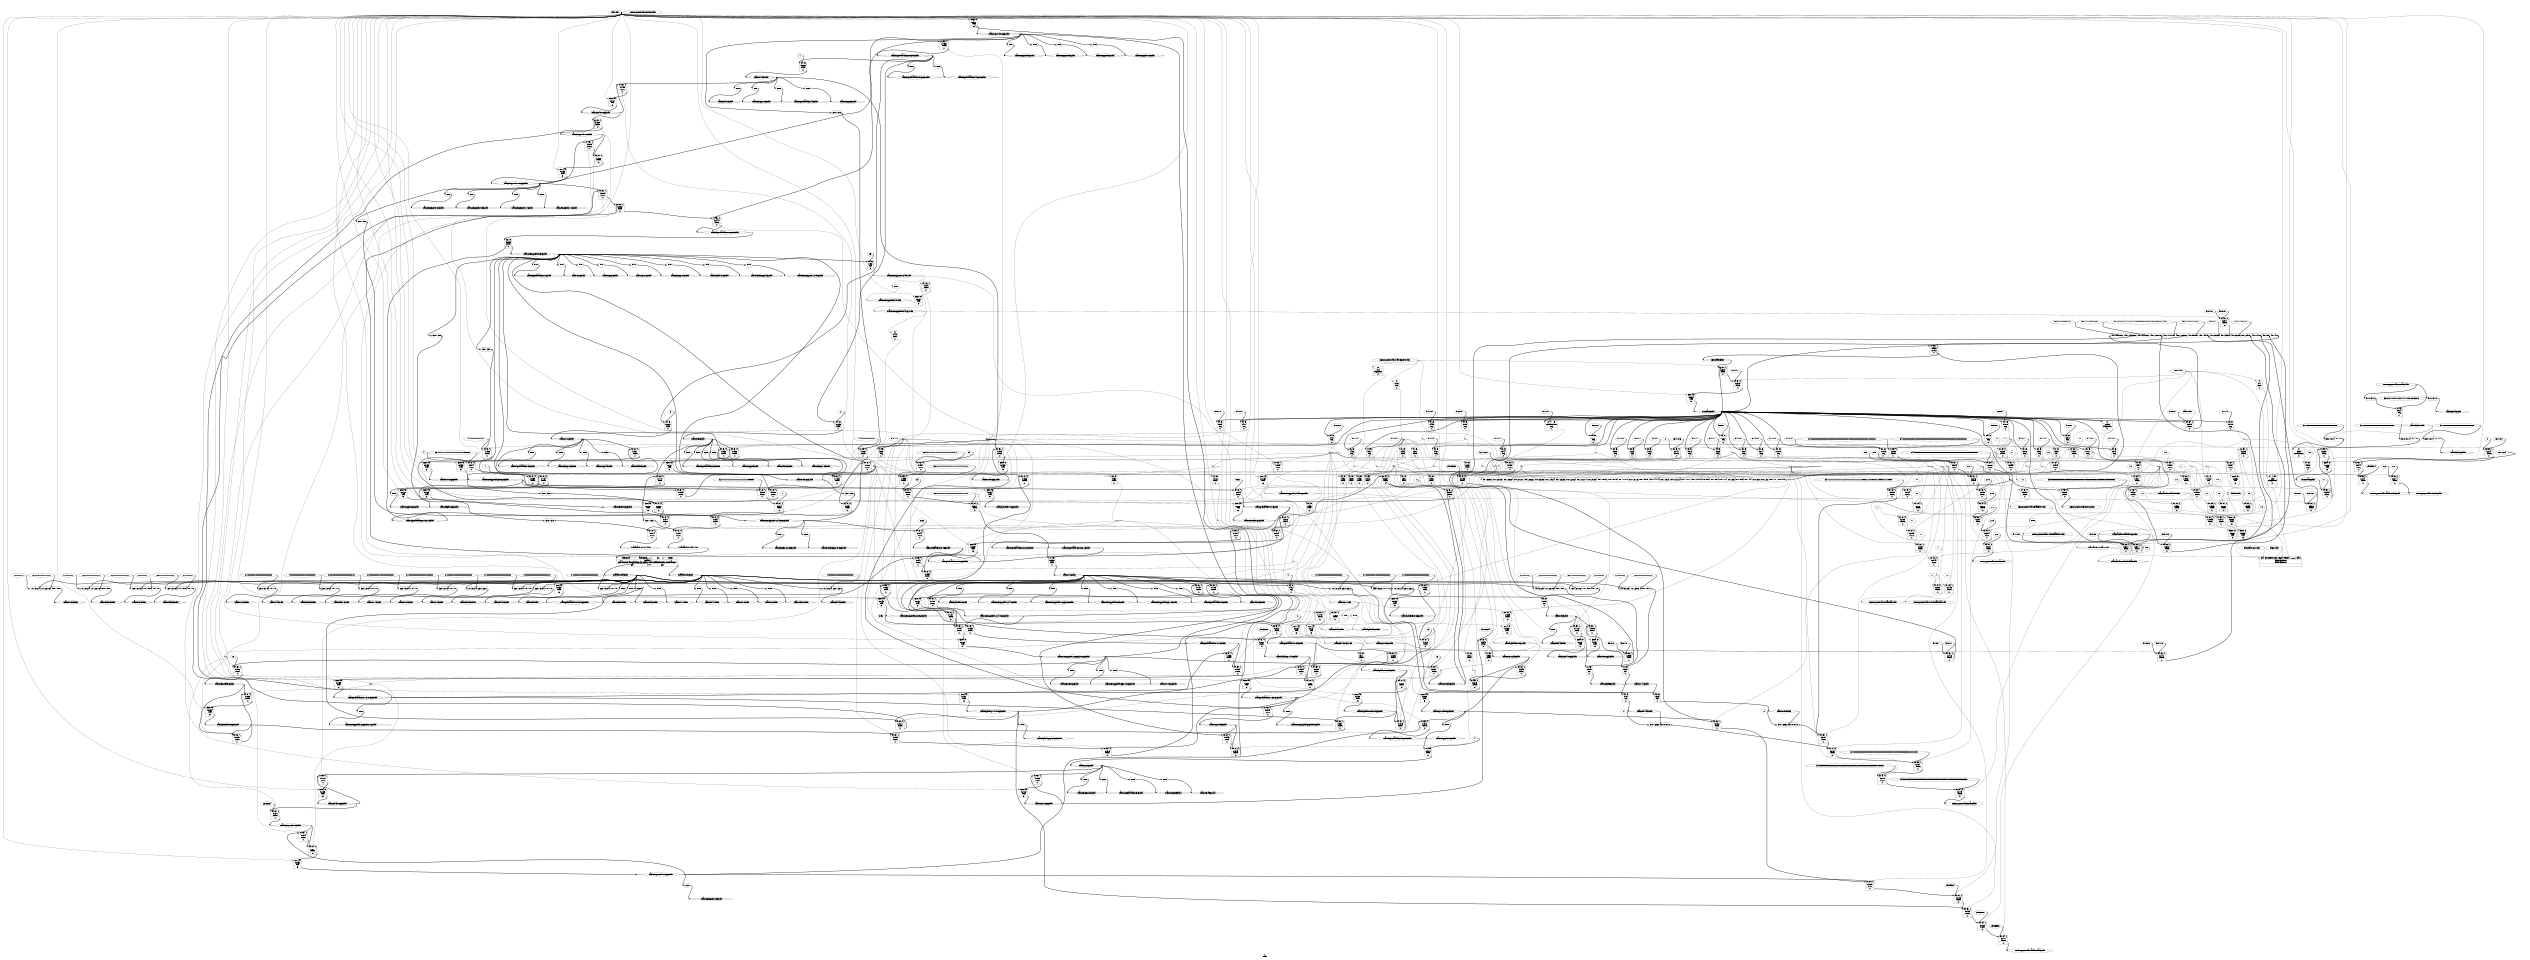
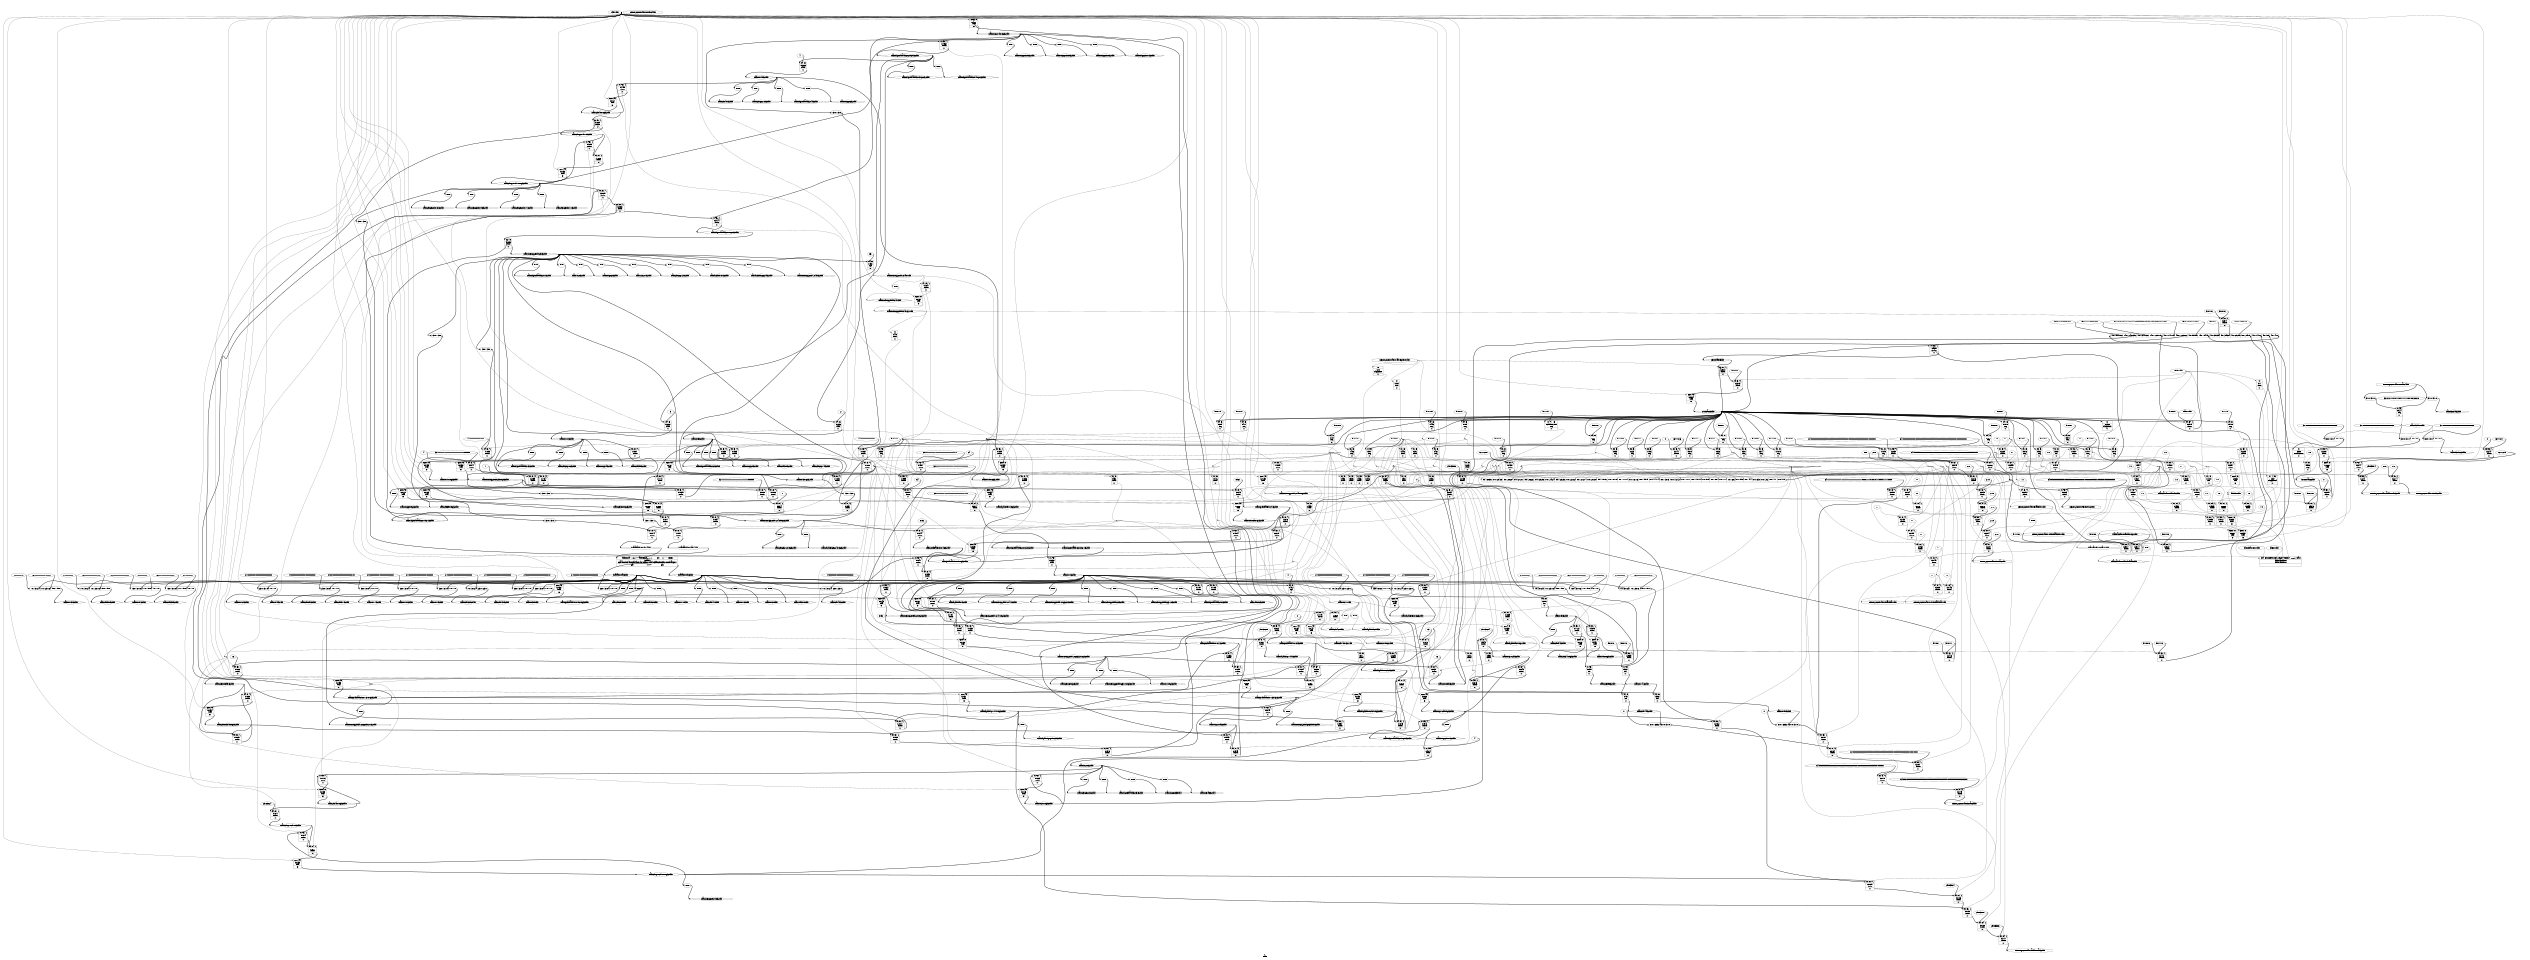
edge "indata_address_b_14_bit" -> "address_a": added
